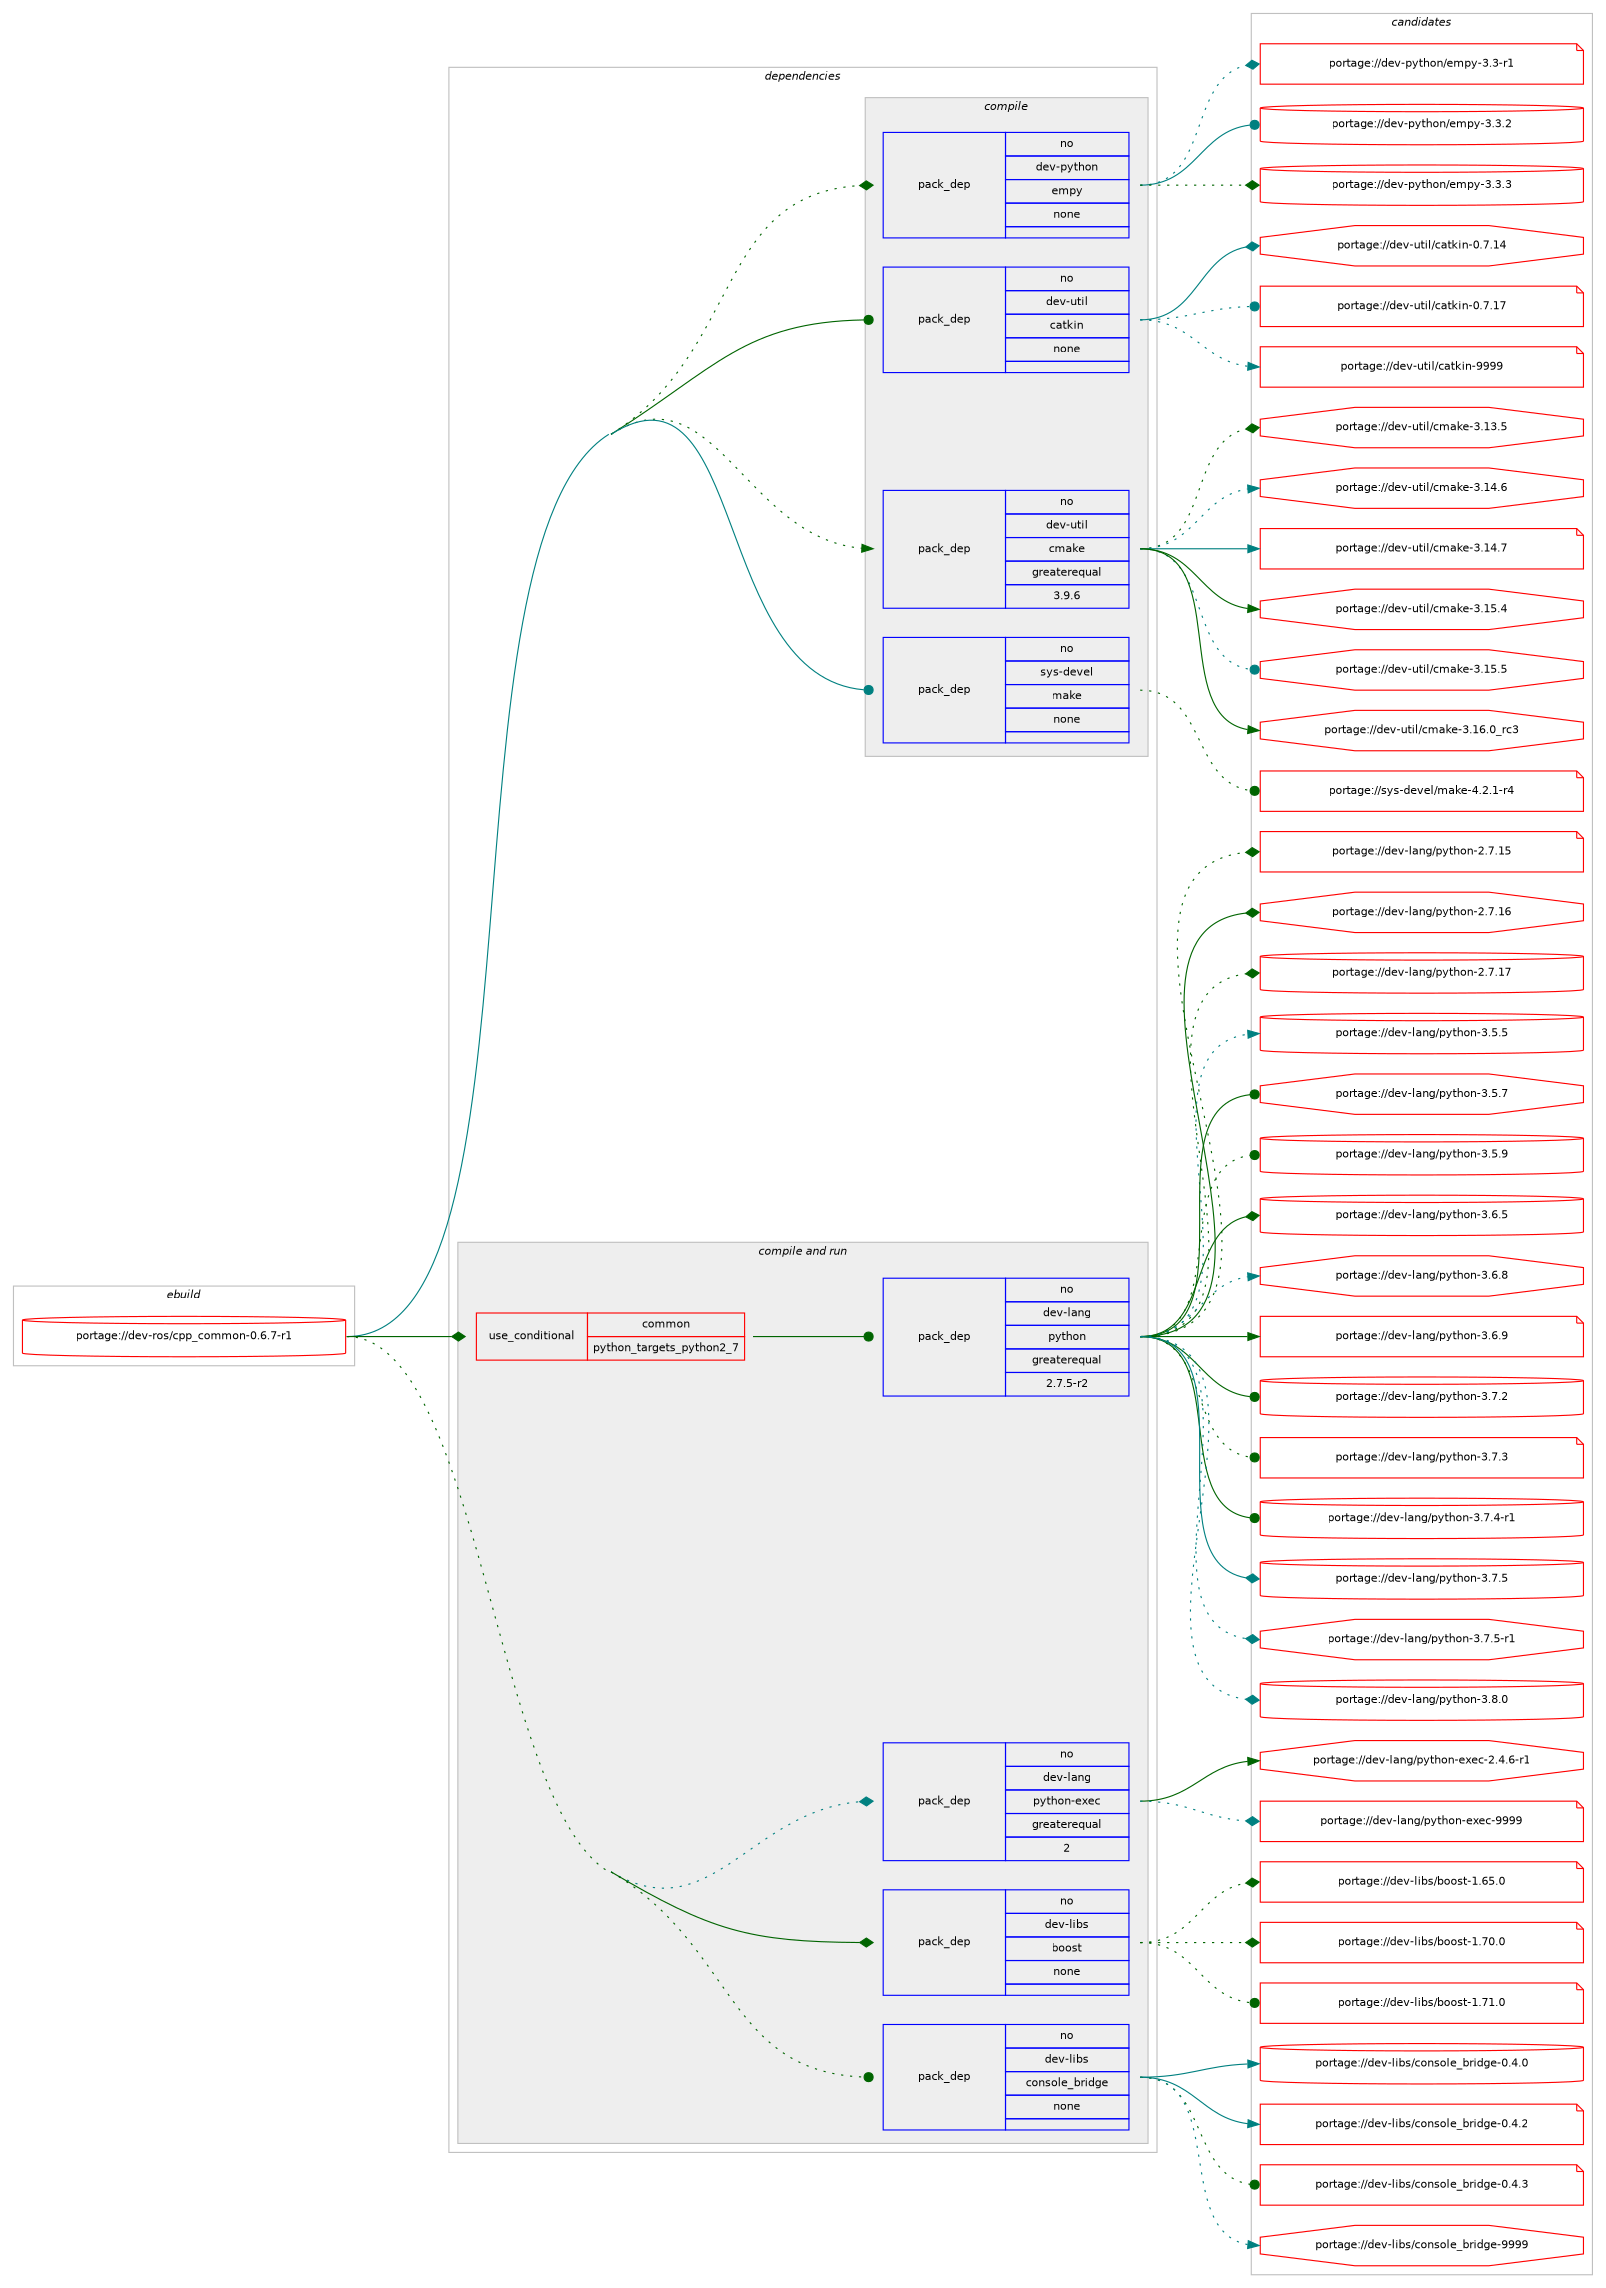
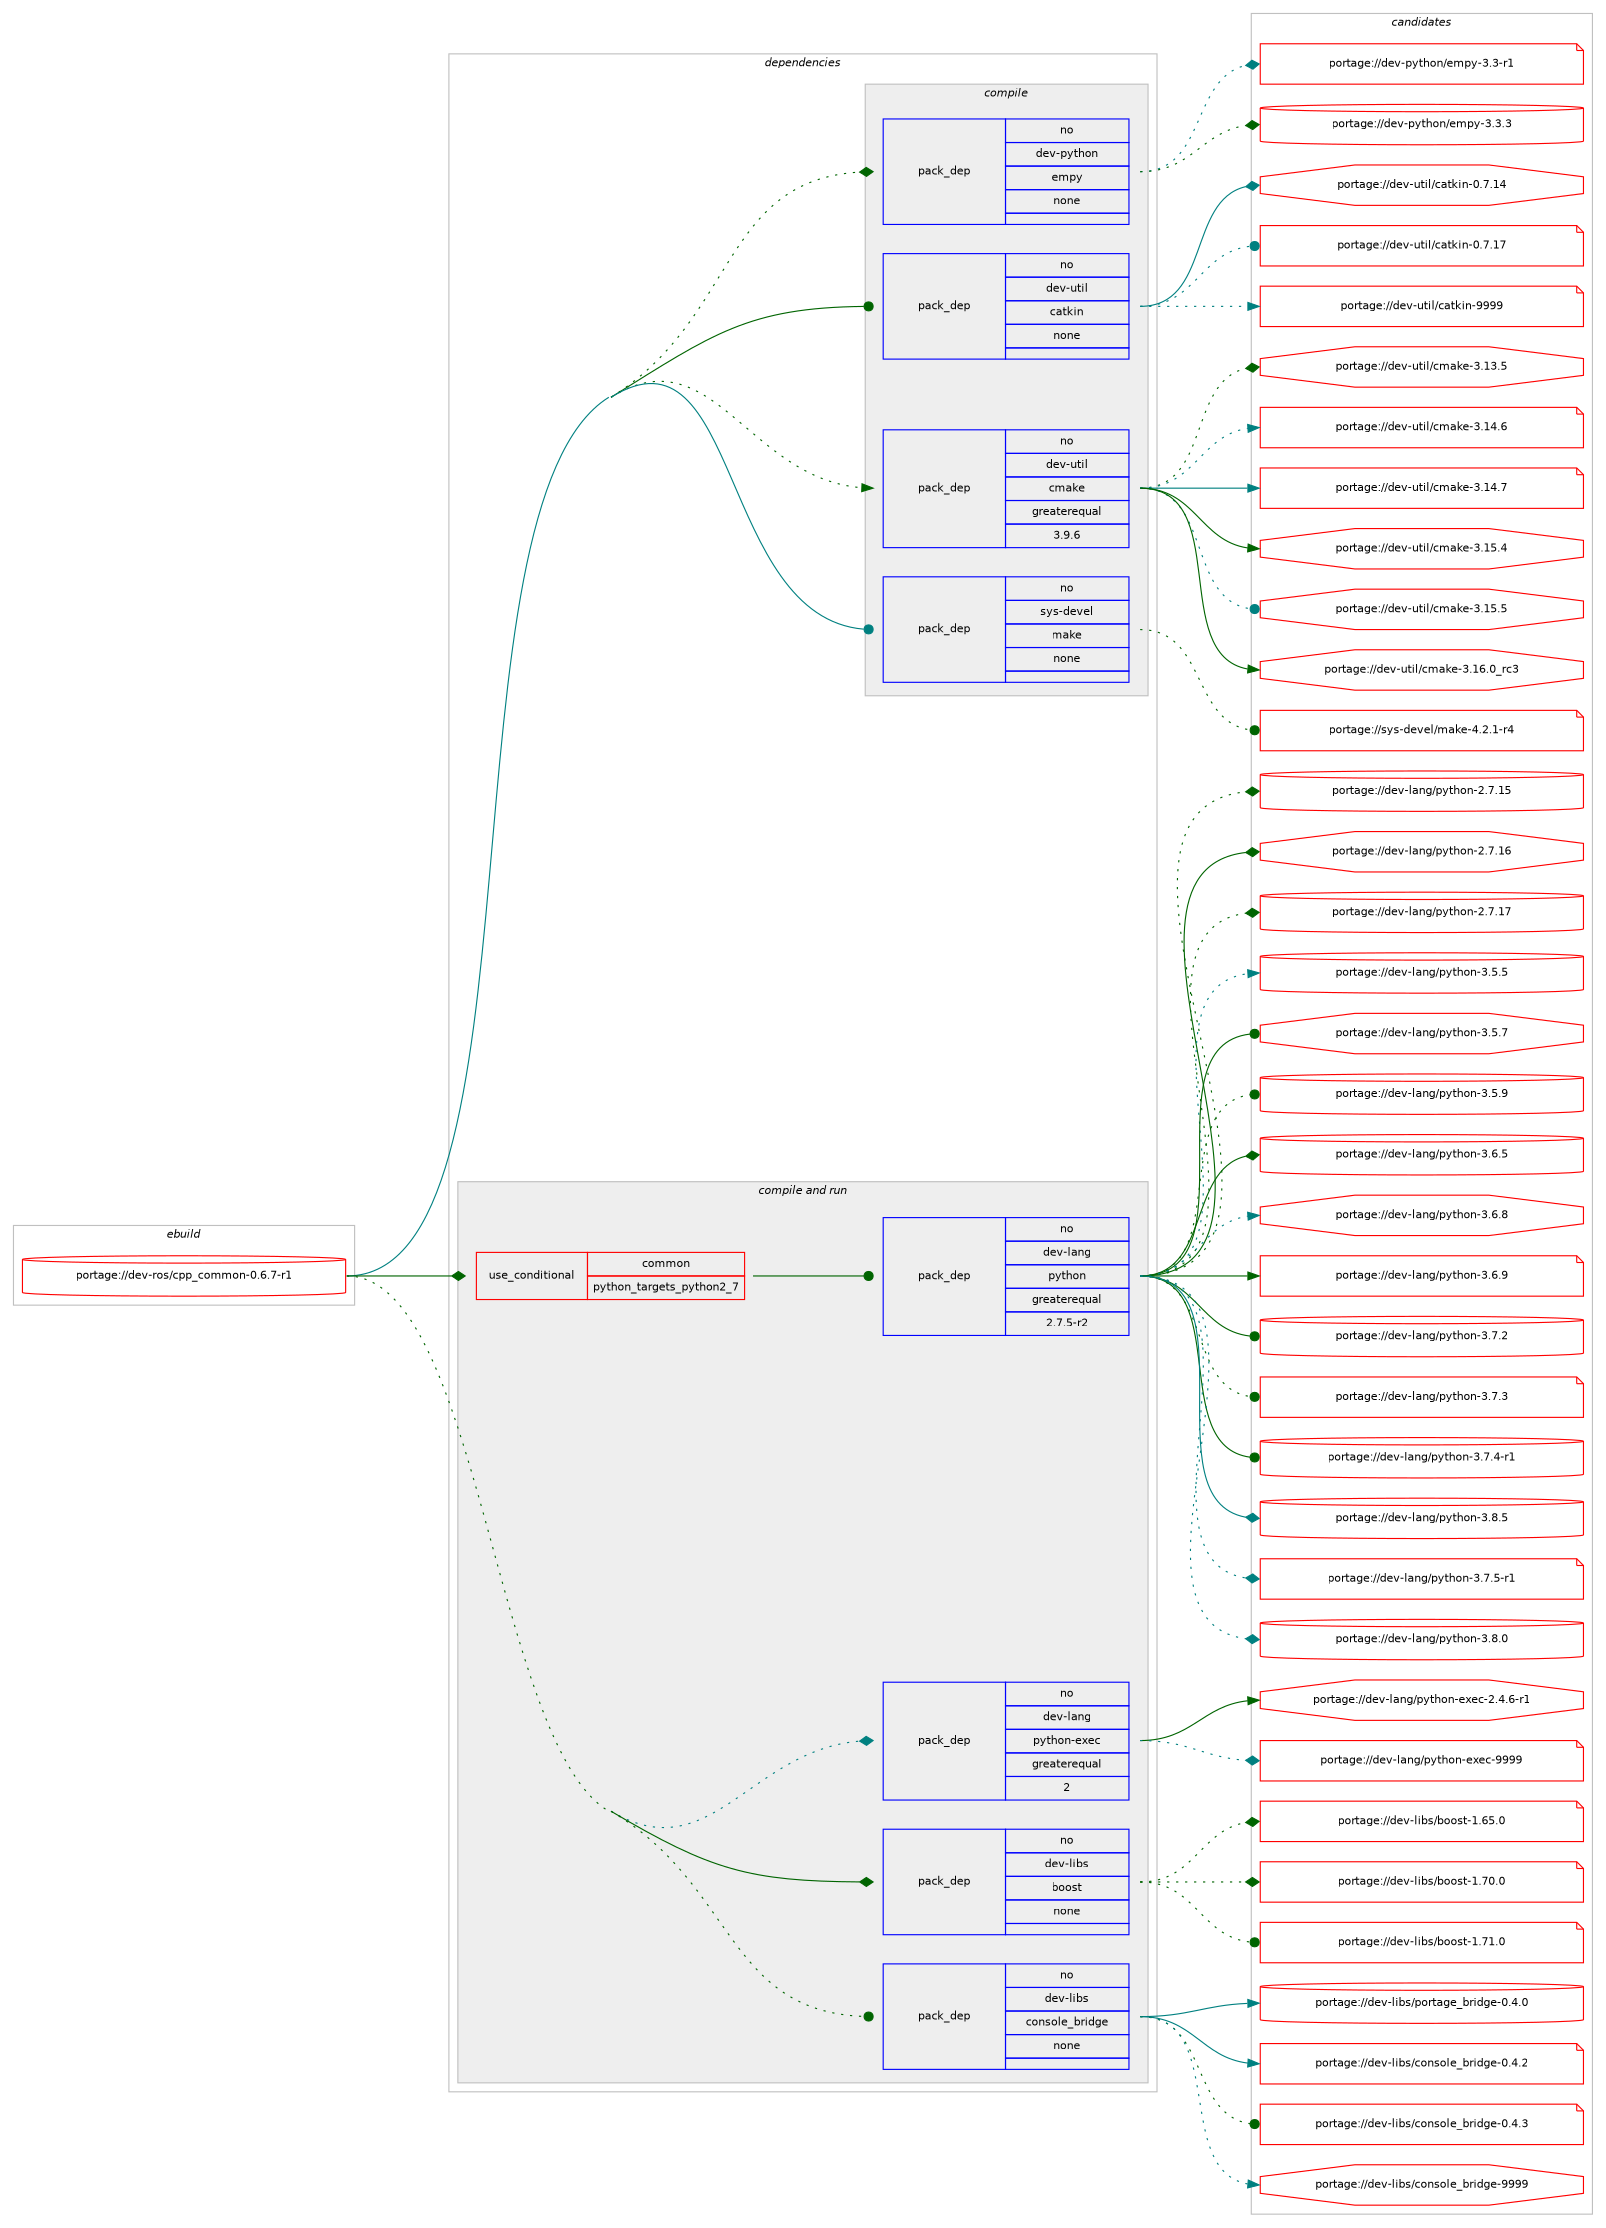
node "portage://dev-python/empy-3.3.2": removed
node "portage://dev-util/cmake-3.14.6": shape octagon -> note
node "portage://dev-lang/python-2.7.15": shape note -> cylinder
node "portage://dev-lang/python-3.7.5": label "portage://dev-lang/python-3.7.5" -> "portage://dev-lang/python-3.8.5"
node "portage://dev-lang/python-3.7.5-r1": shape octagon -> note
node "portage://dev-libs/console_bridge-0.4.0": label "portage://dev-libs/console_bridge-0.4.0" -> "portage://dev-libs/portage_bridge-0.4.0"
